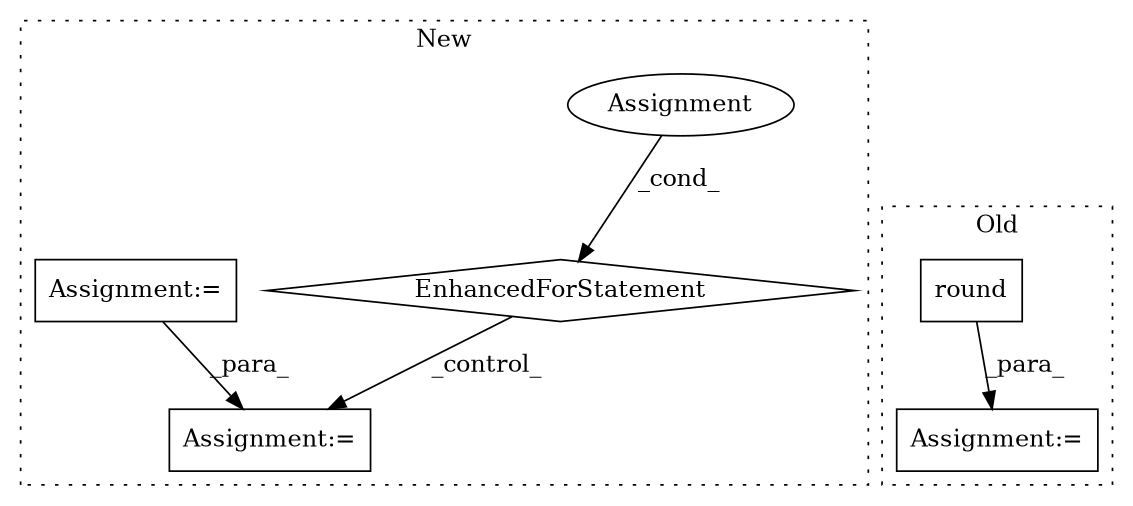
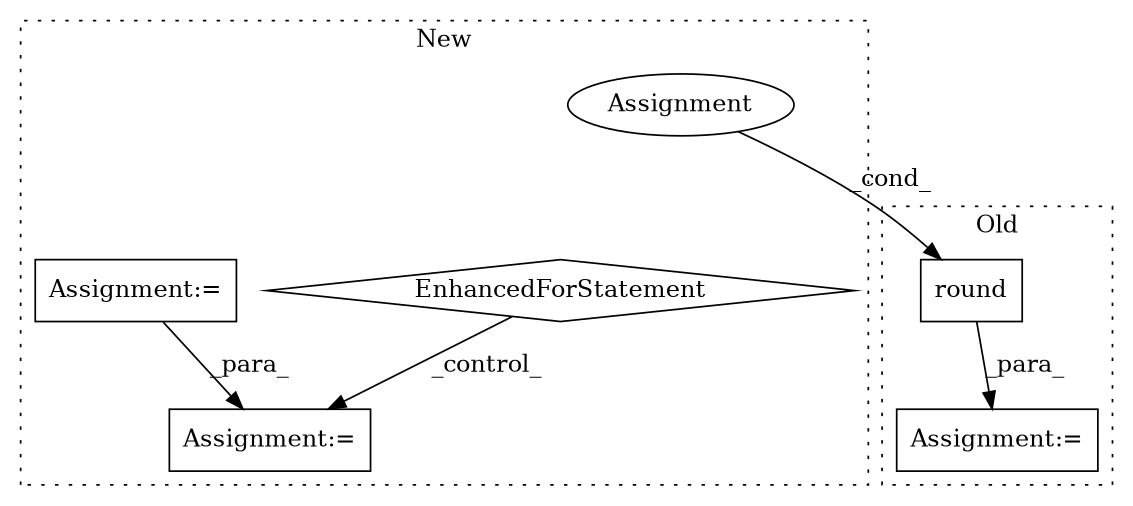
edge "Assignment" -> "EnhancedForStatement": now "Assignment" -> "round"
